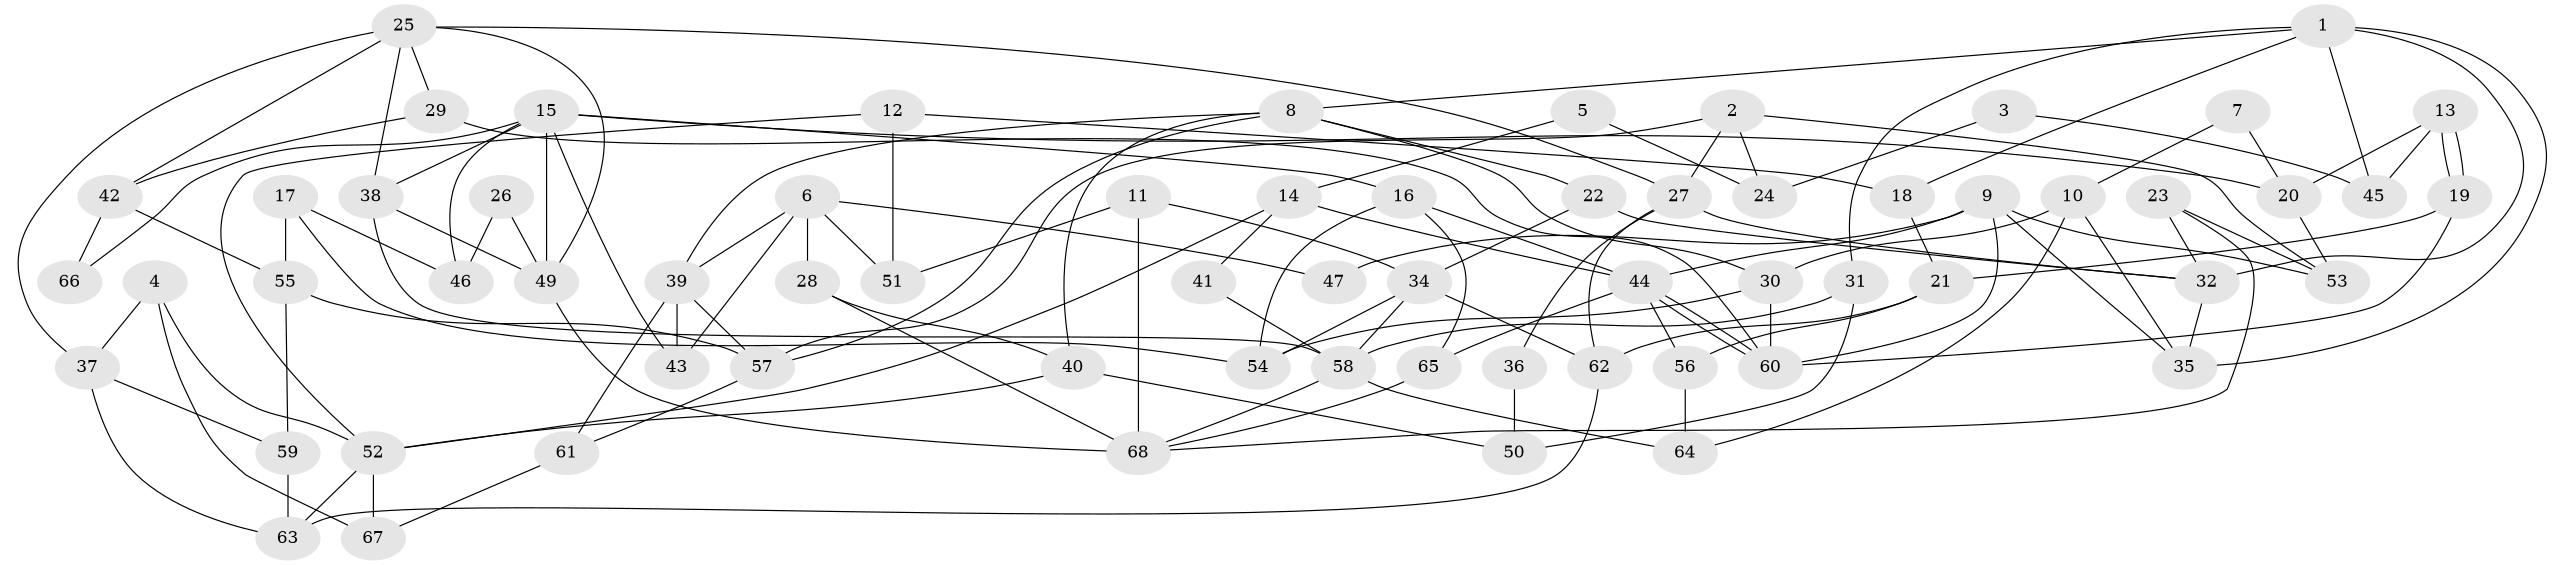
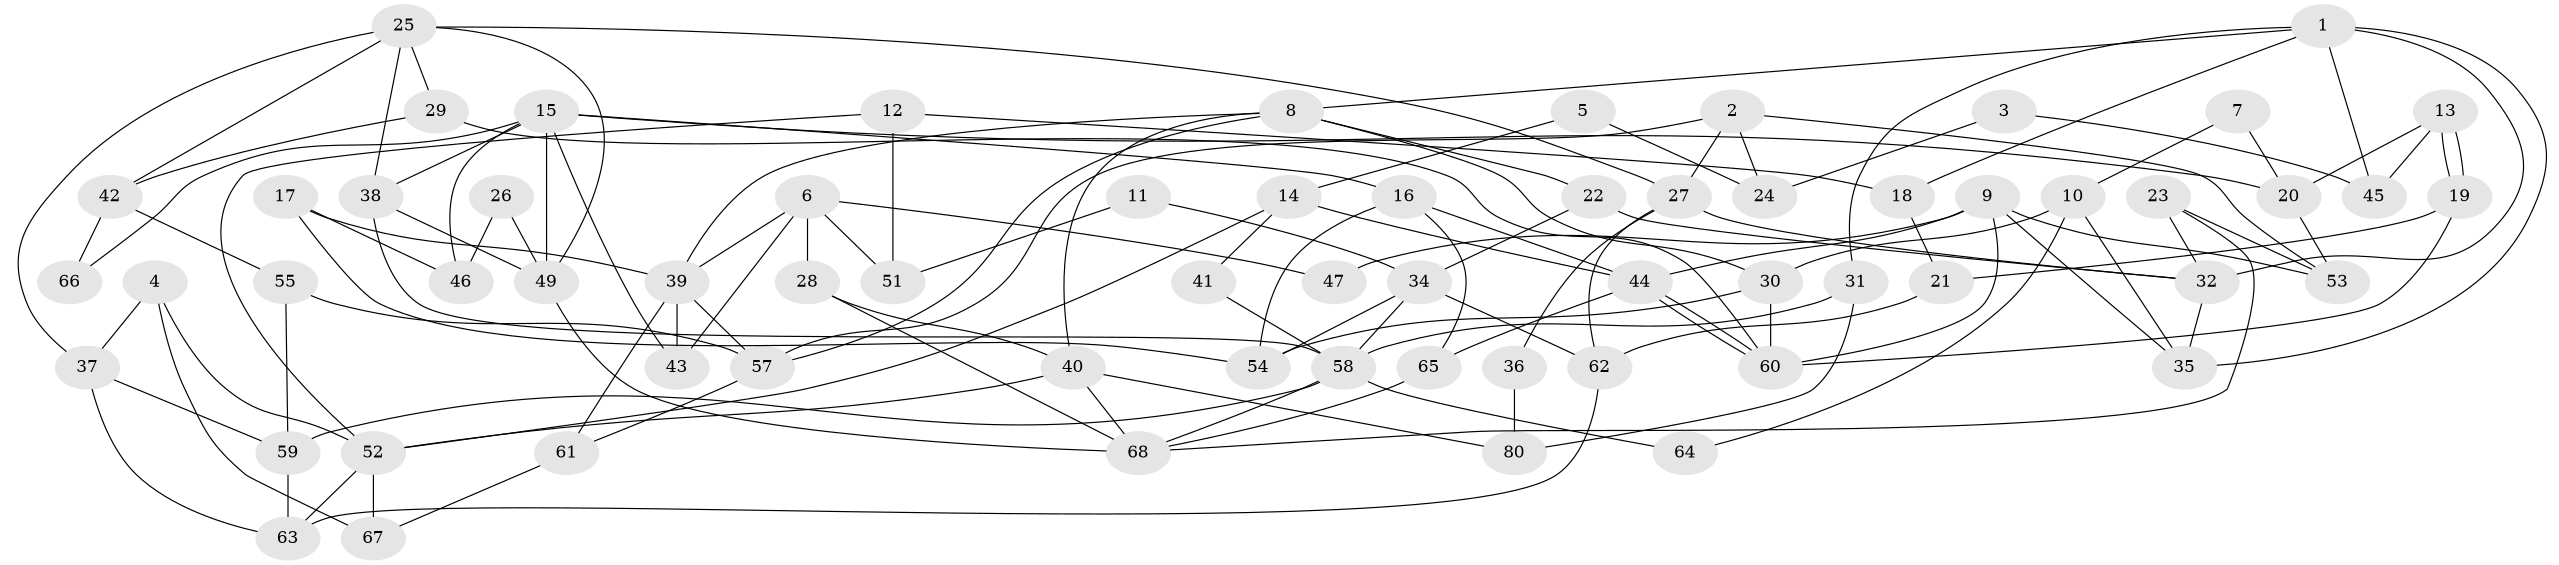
edge "17" -- "55": now "17" -- "39"
edge "11" -- "68": now "40" -- "68"
node "56": removed
edge "58" -- "59": added
node "50": label "50" -> "80"
